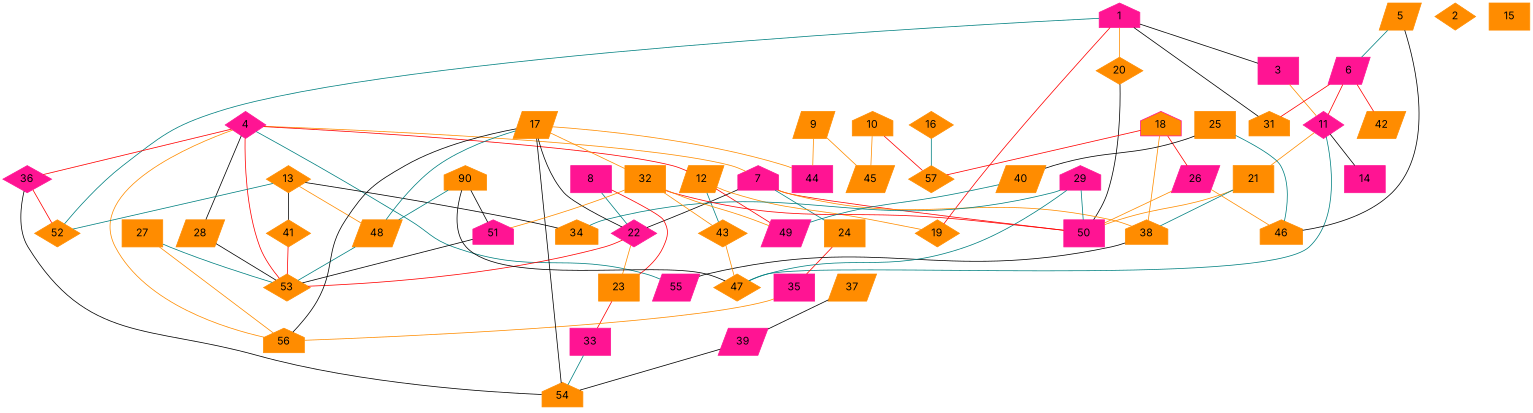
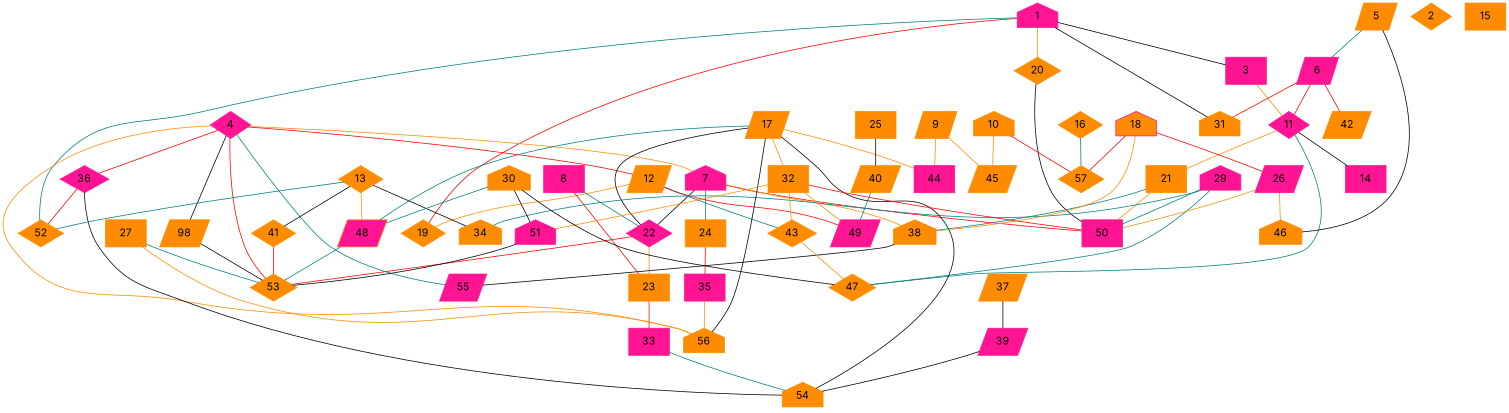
edge "25" -- "46": removed
node "90": label "90" -> "30"
node "28": label "28" -> "98"
node "48": fillcolor darkorange -> deeppink
